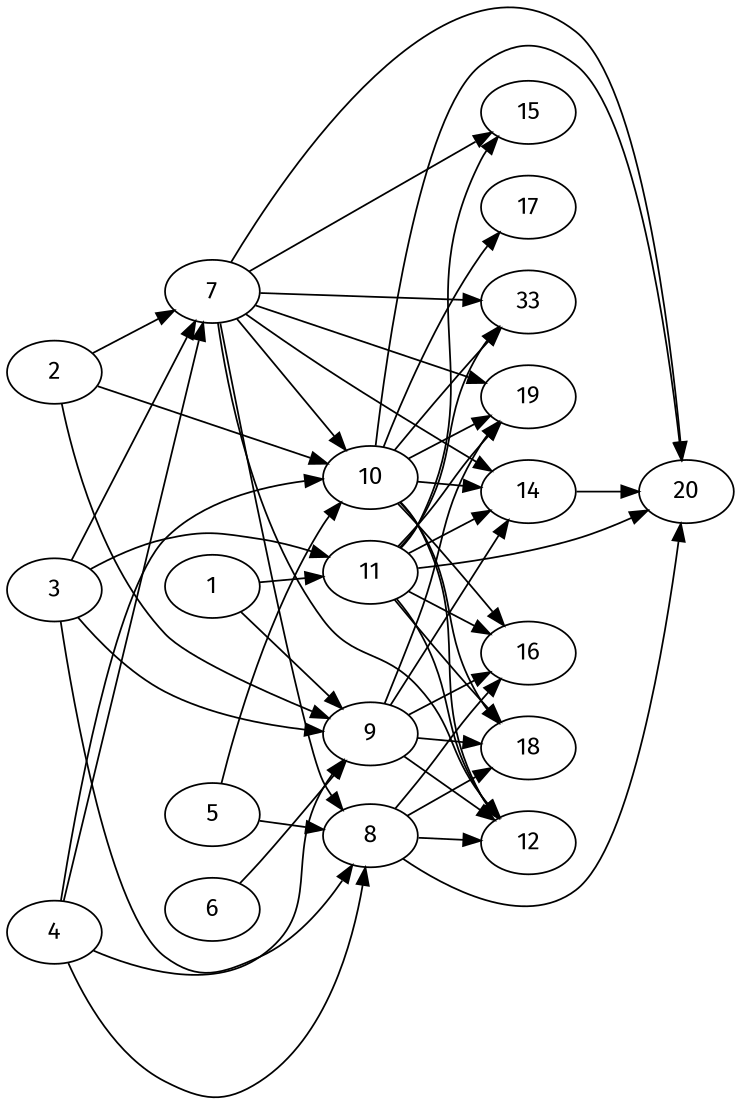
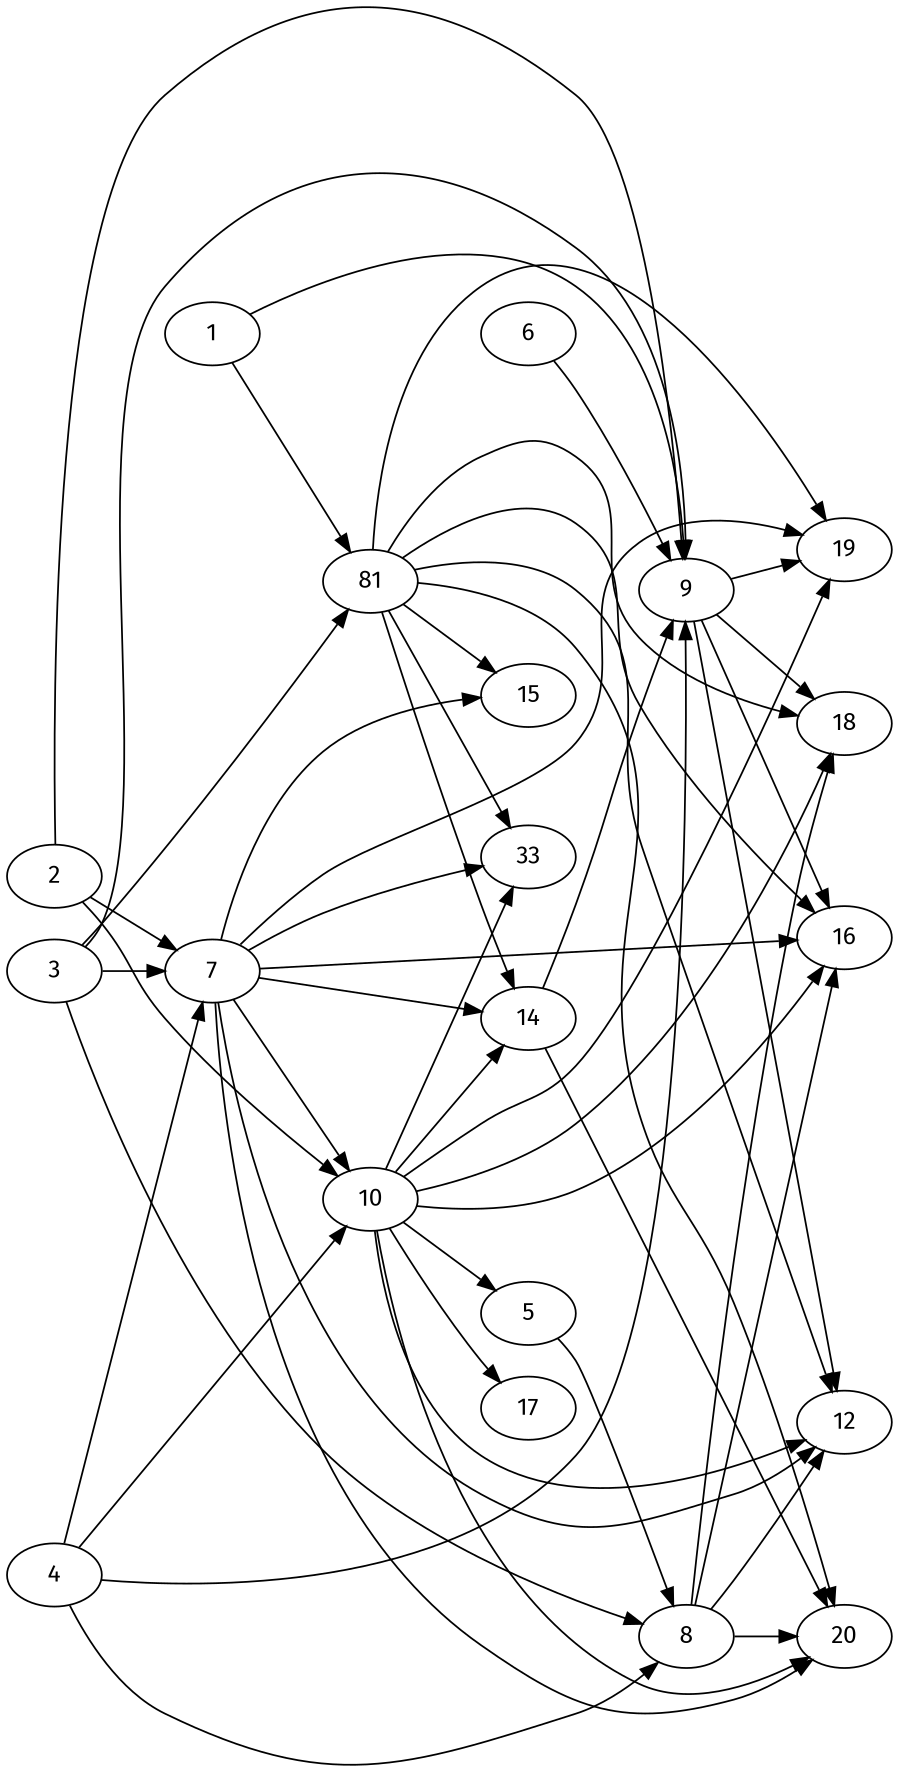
edge "7" -> "8": now "7" -> "16"
node "11": label "11" -> "81"
edge "9" -> "14": reversed
edge "5" -> "10": reversed
